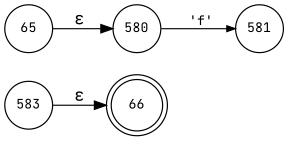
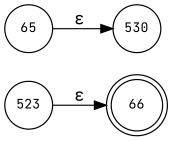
node "580": label "580" -> "530"
node "581": removed
node "583": label "583" -> "523"
